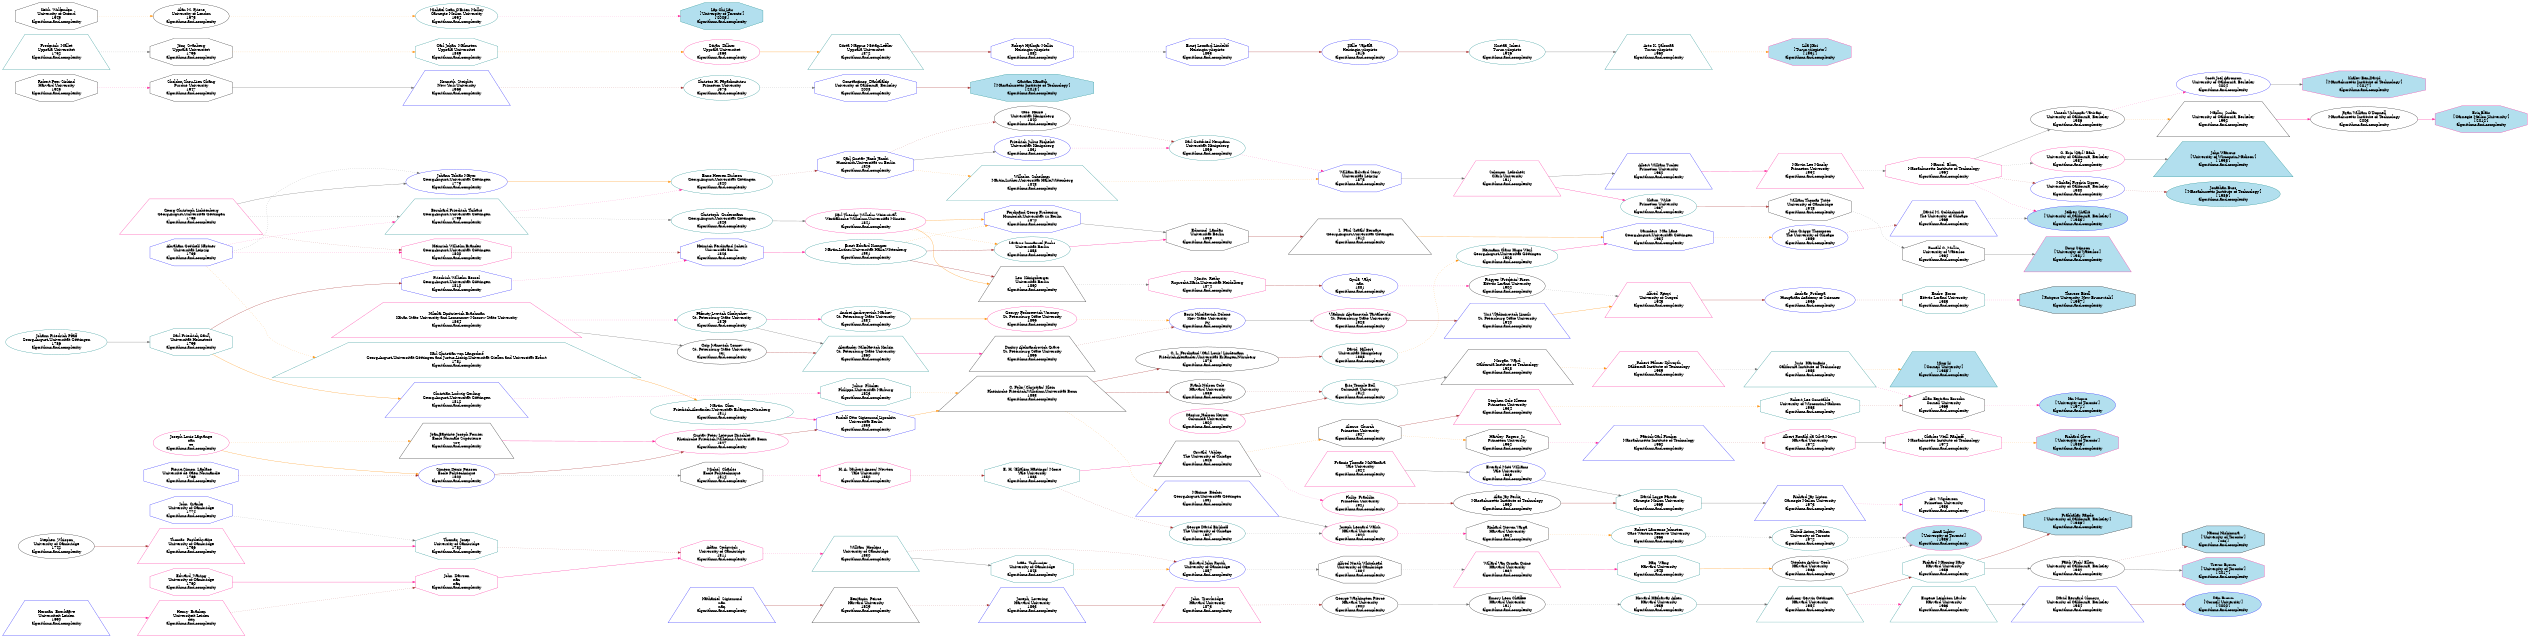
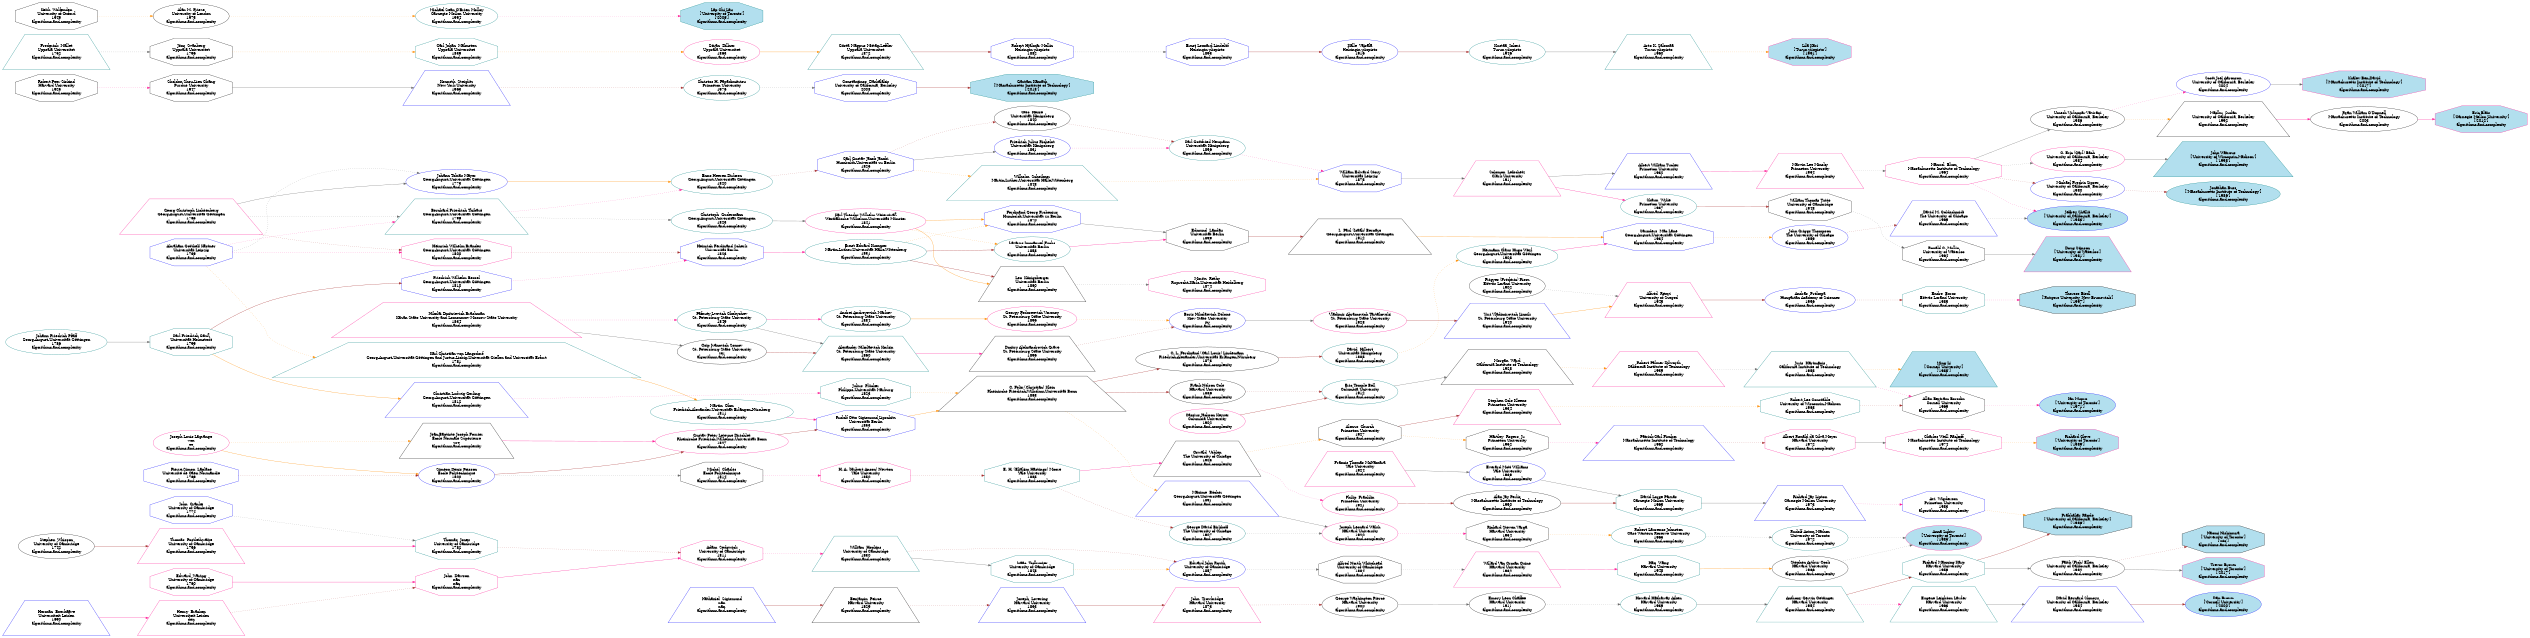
node "Gyula  Vályi nan 1881 algorithms-and-complexity": removed
node "Joseph Louis Lagrange nan ee algorithms-and-complexity": label "Joseph Louis Lagrange nan ee algorithms-and-complexity" -> "Joseph Louis Lagrange von ee algorithms-and-complexity"
